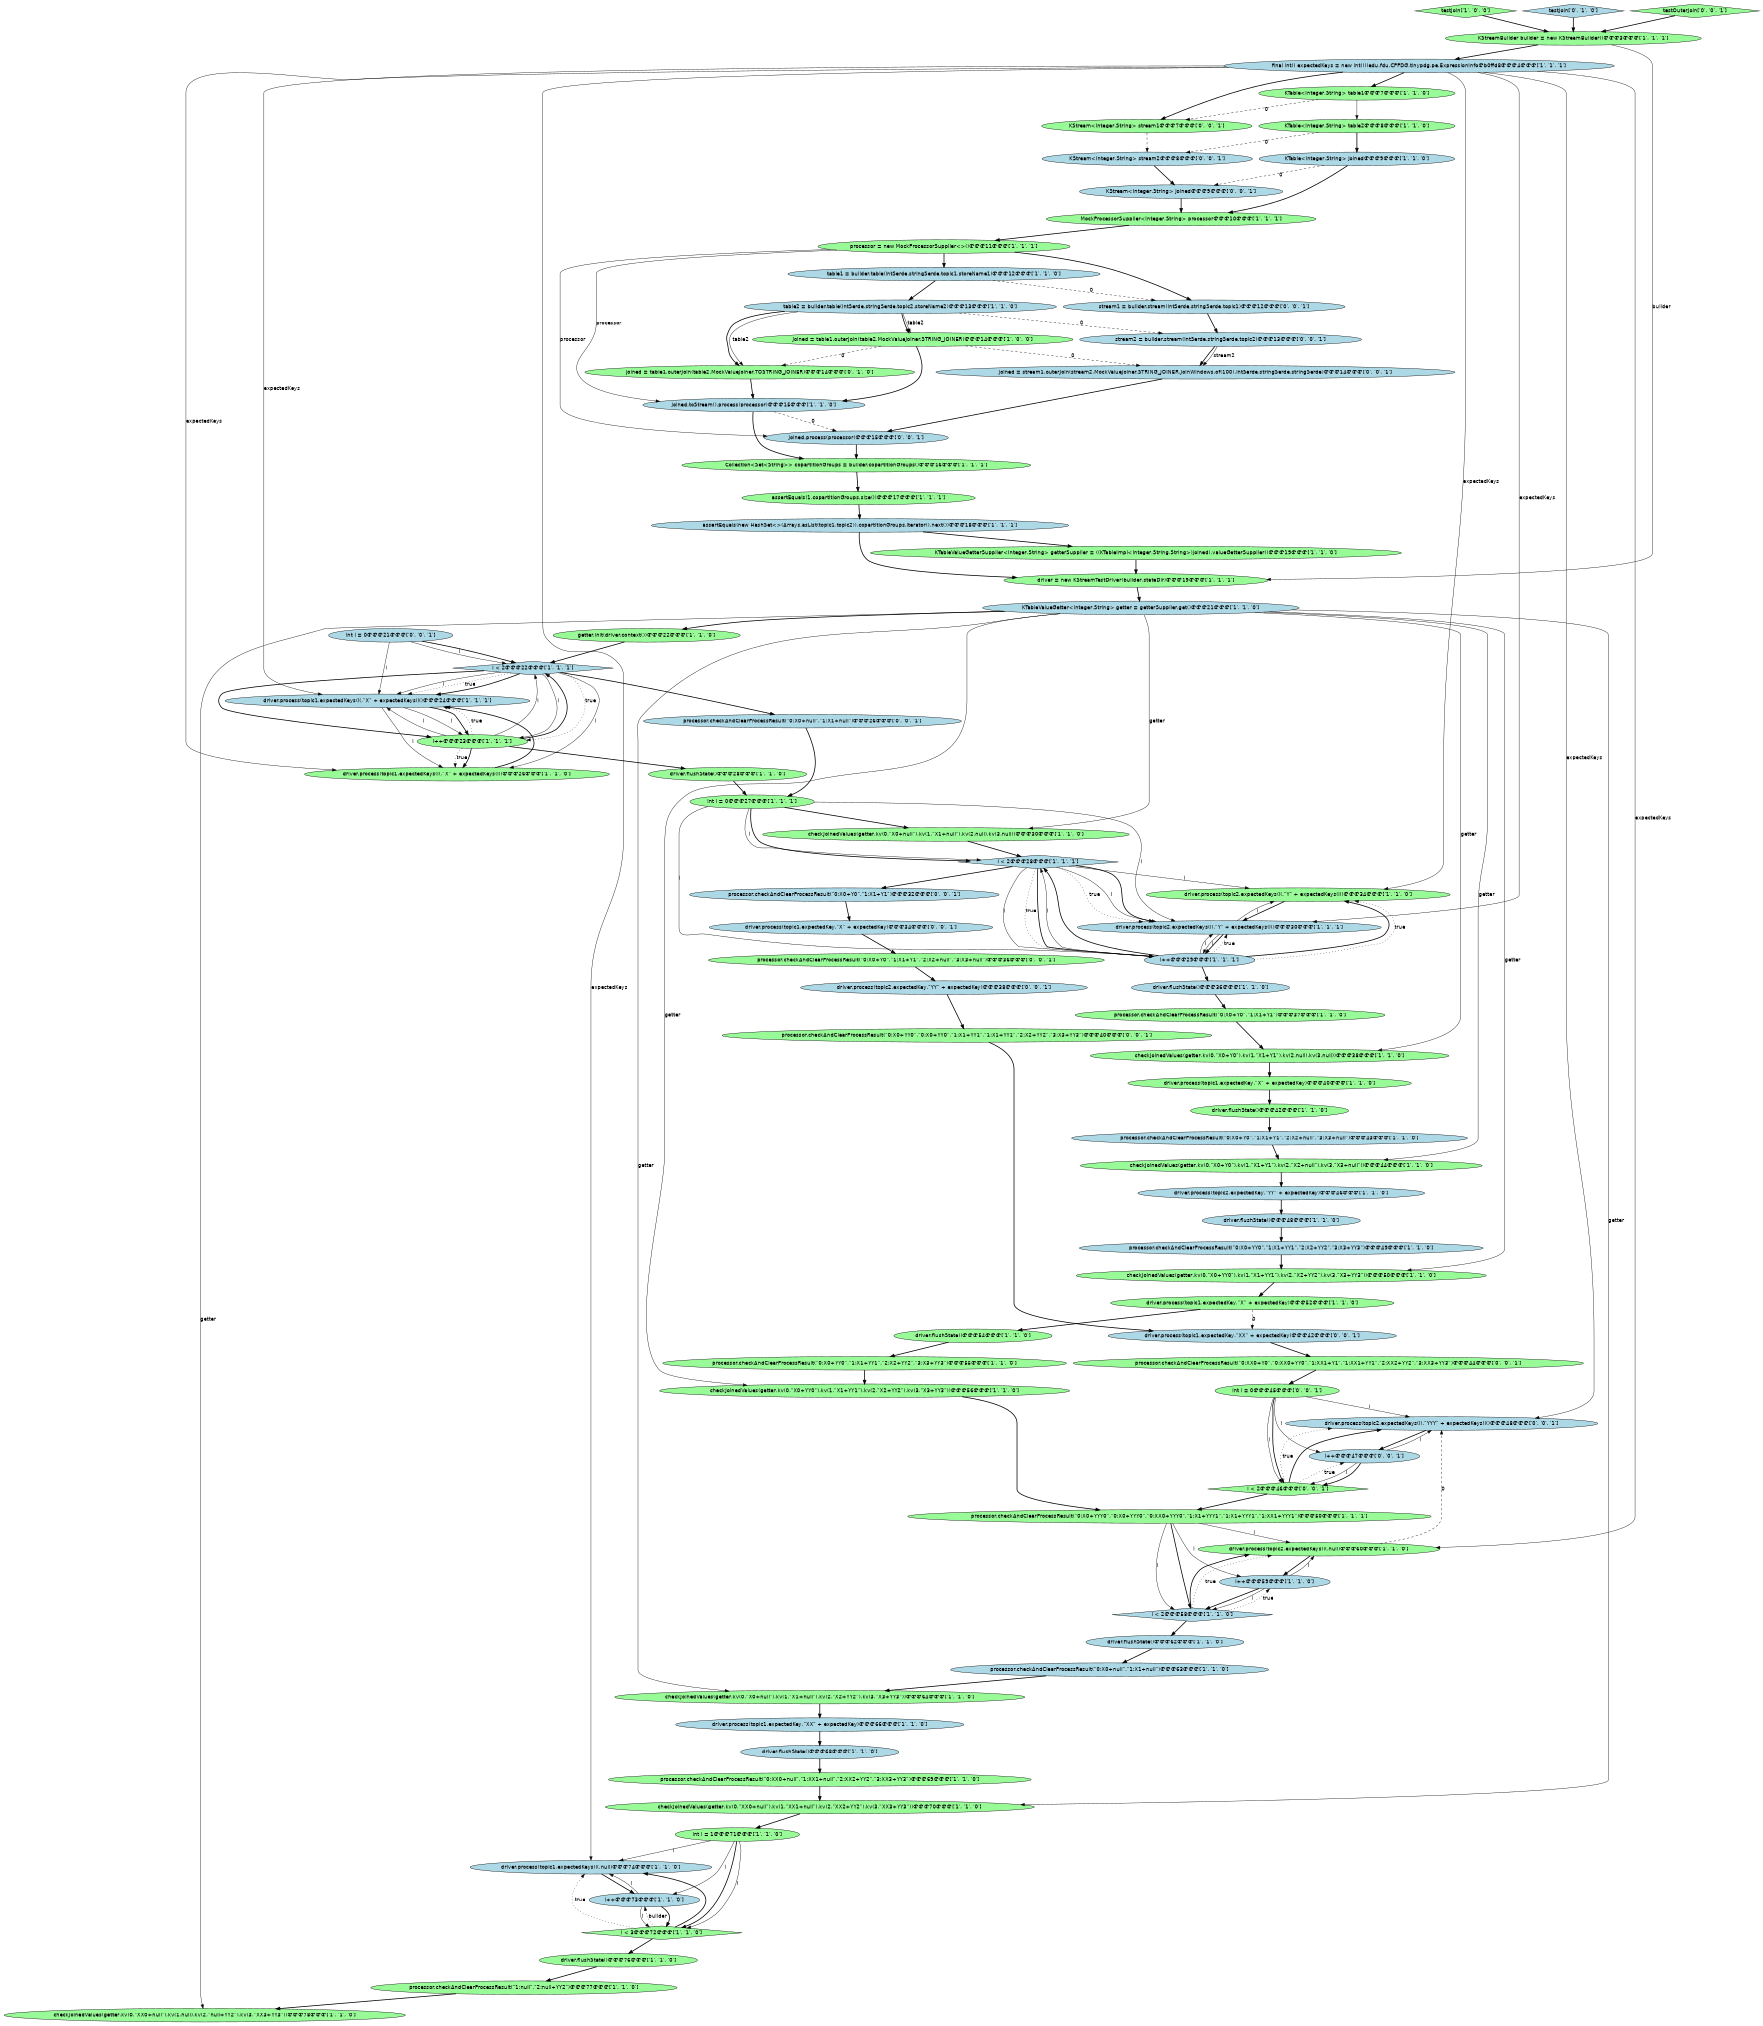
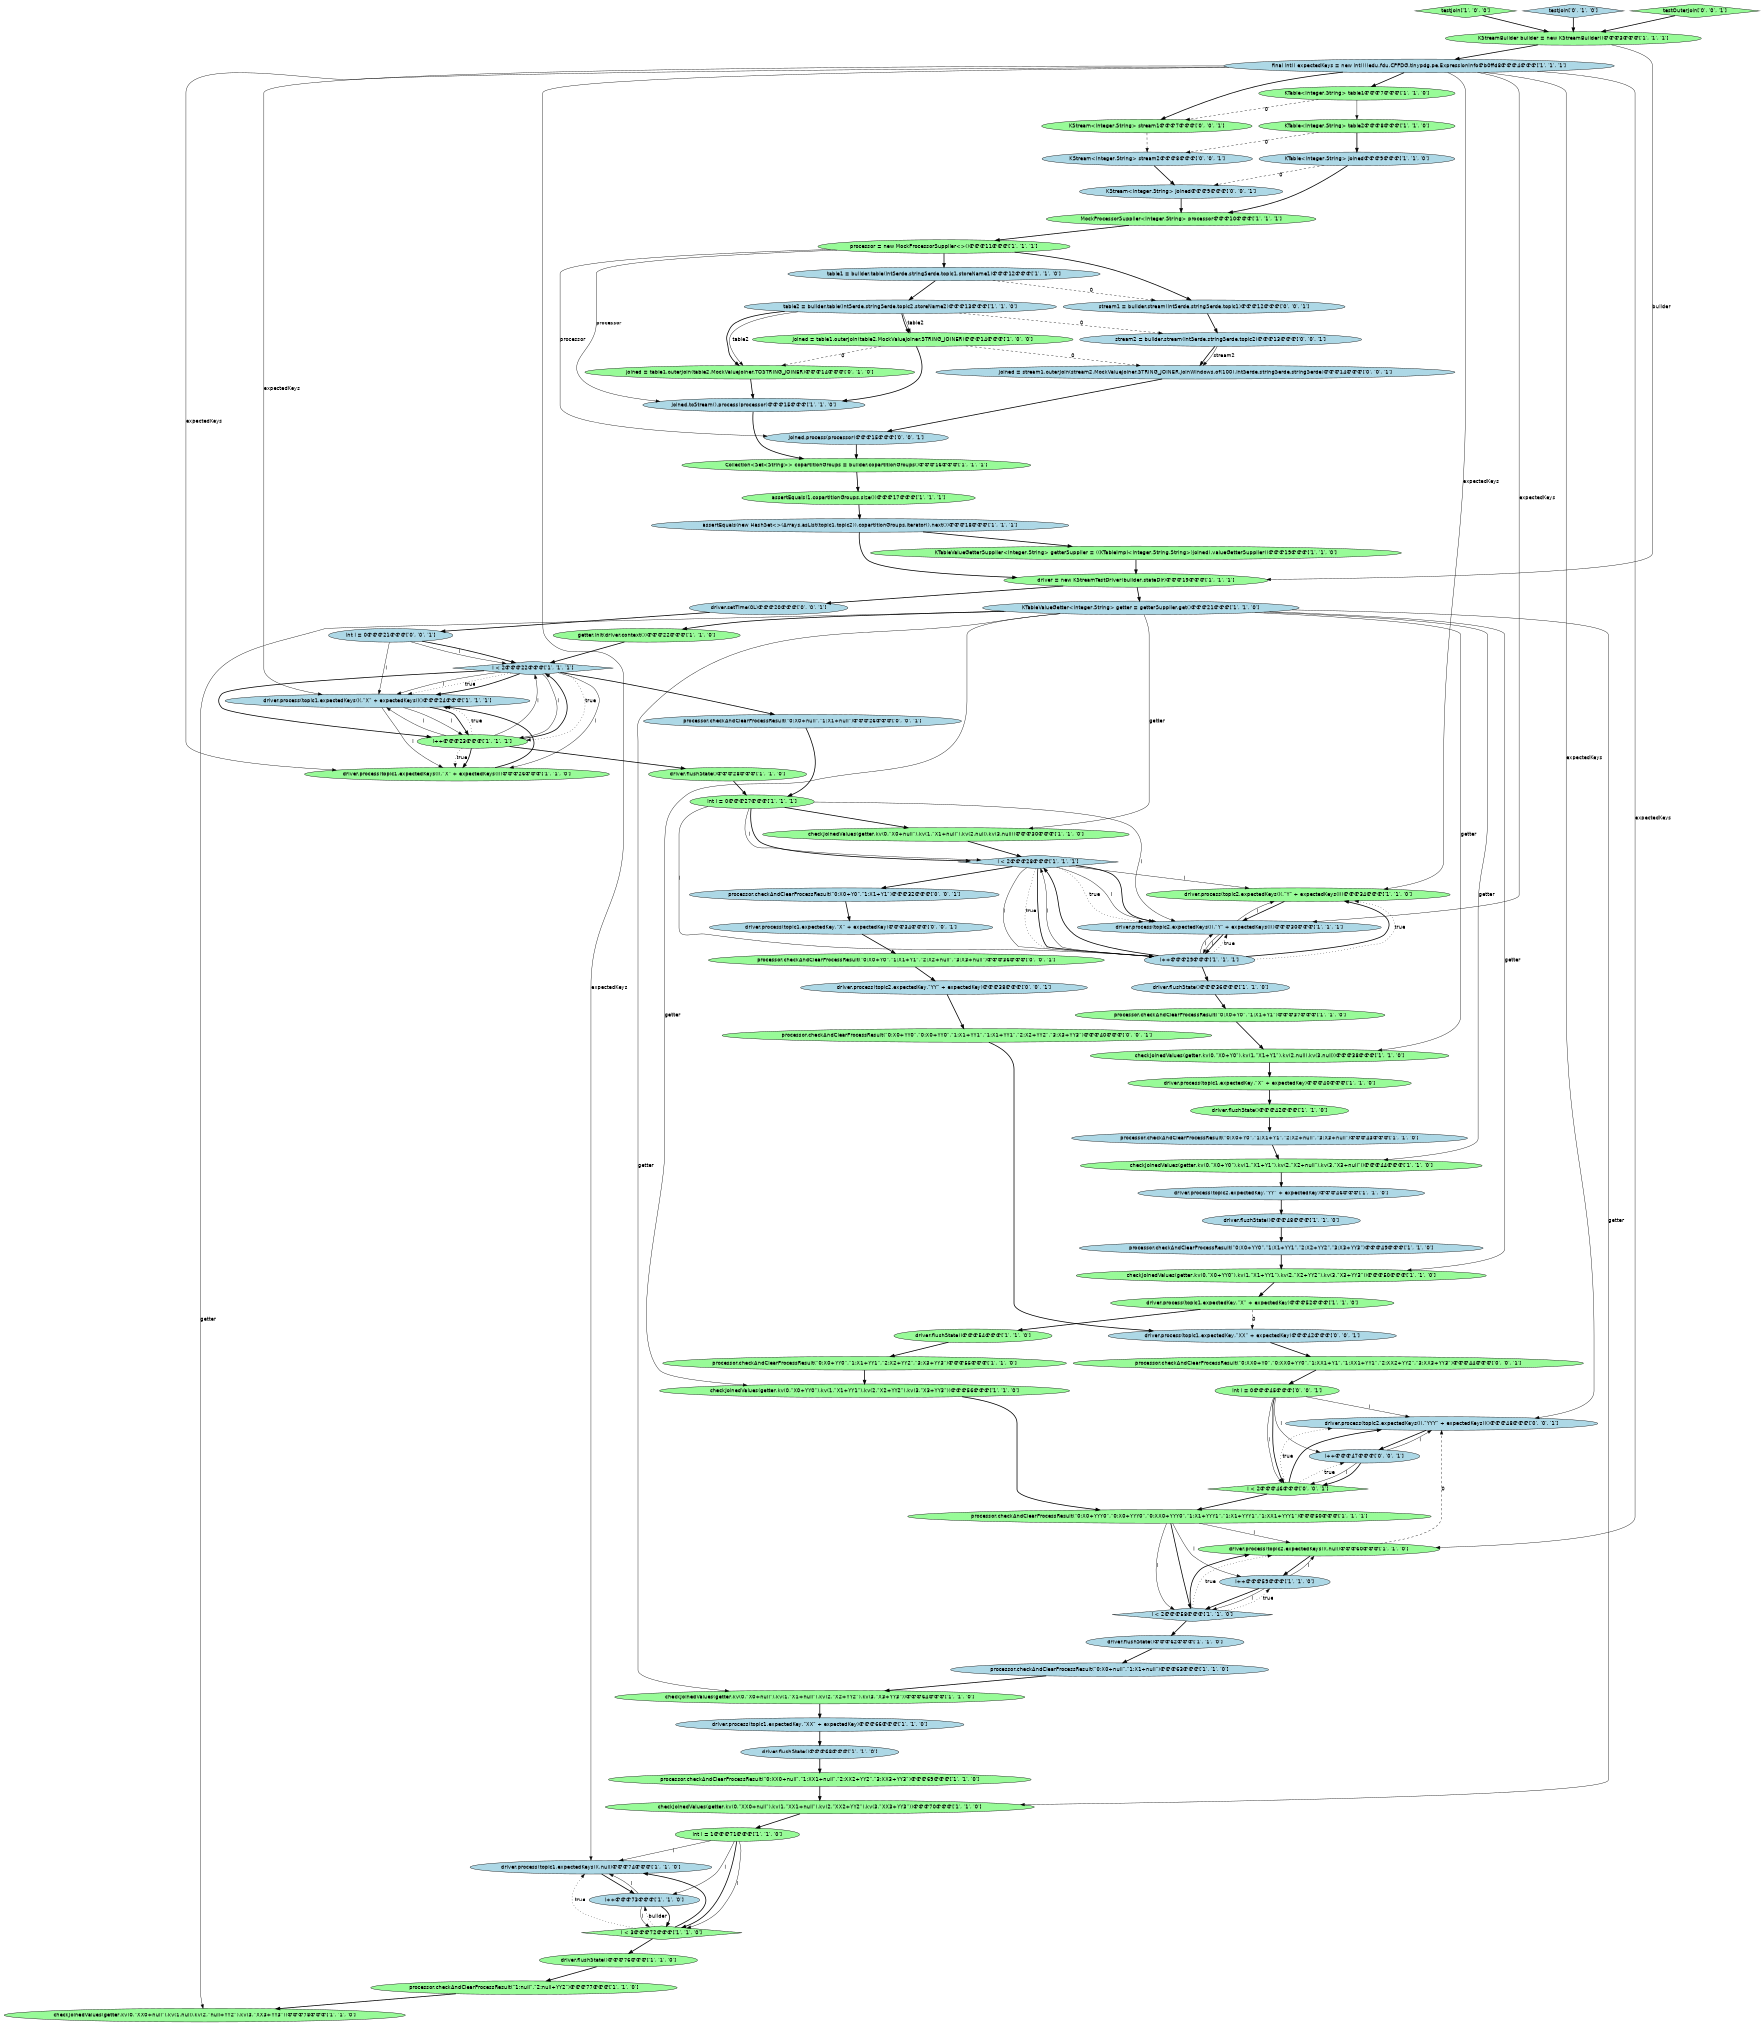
edge "joined.toStream().process(processor)@@@15@@@['1', '1', '0']" -> "joined.process(processor)@@@15@@@['0', '0', '1']": removed, label "0"
node "driver.setTime(0L)@@@20@@@['0', '0', '1']": added
